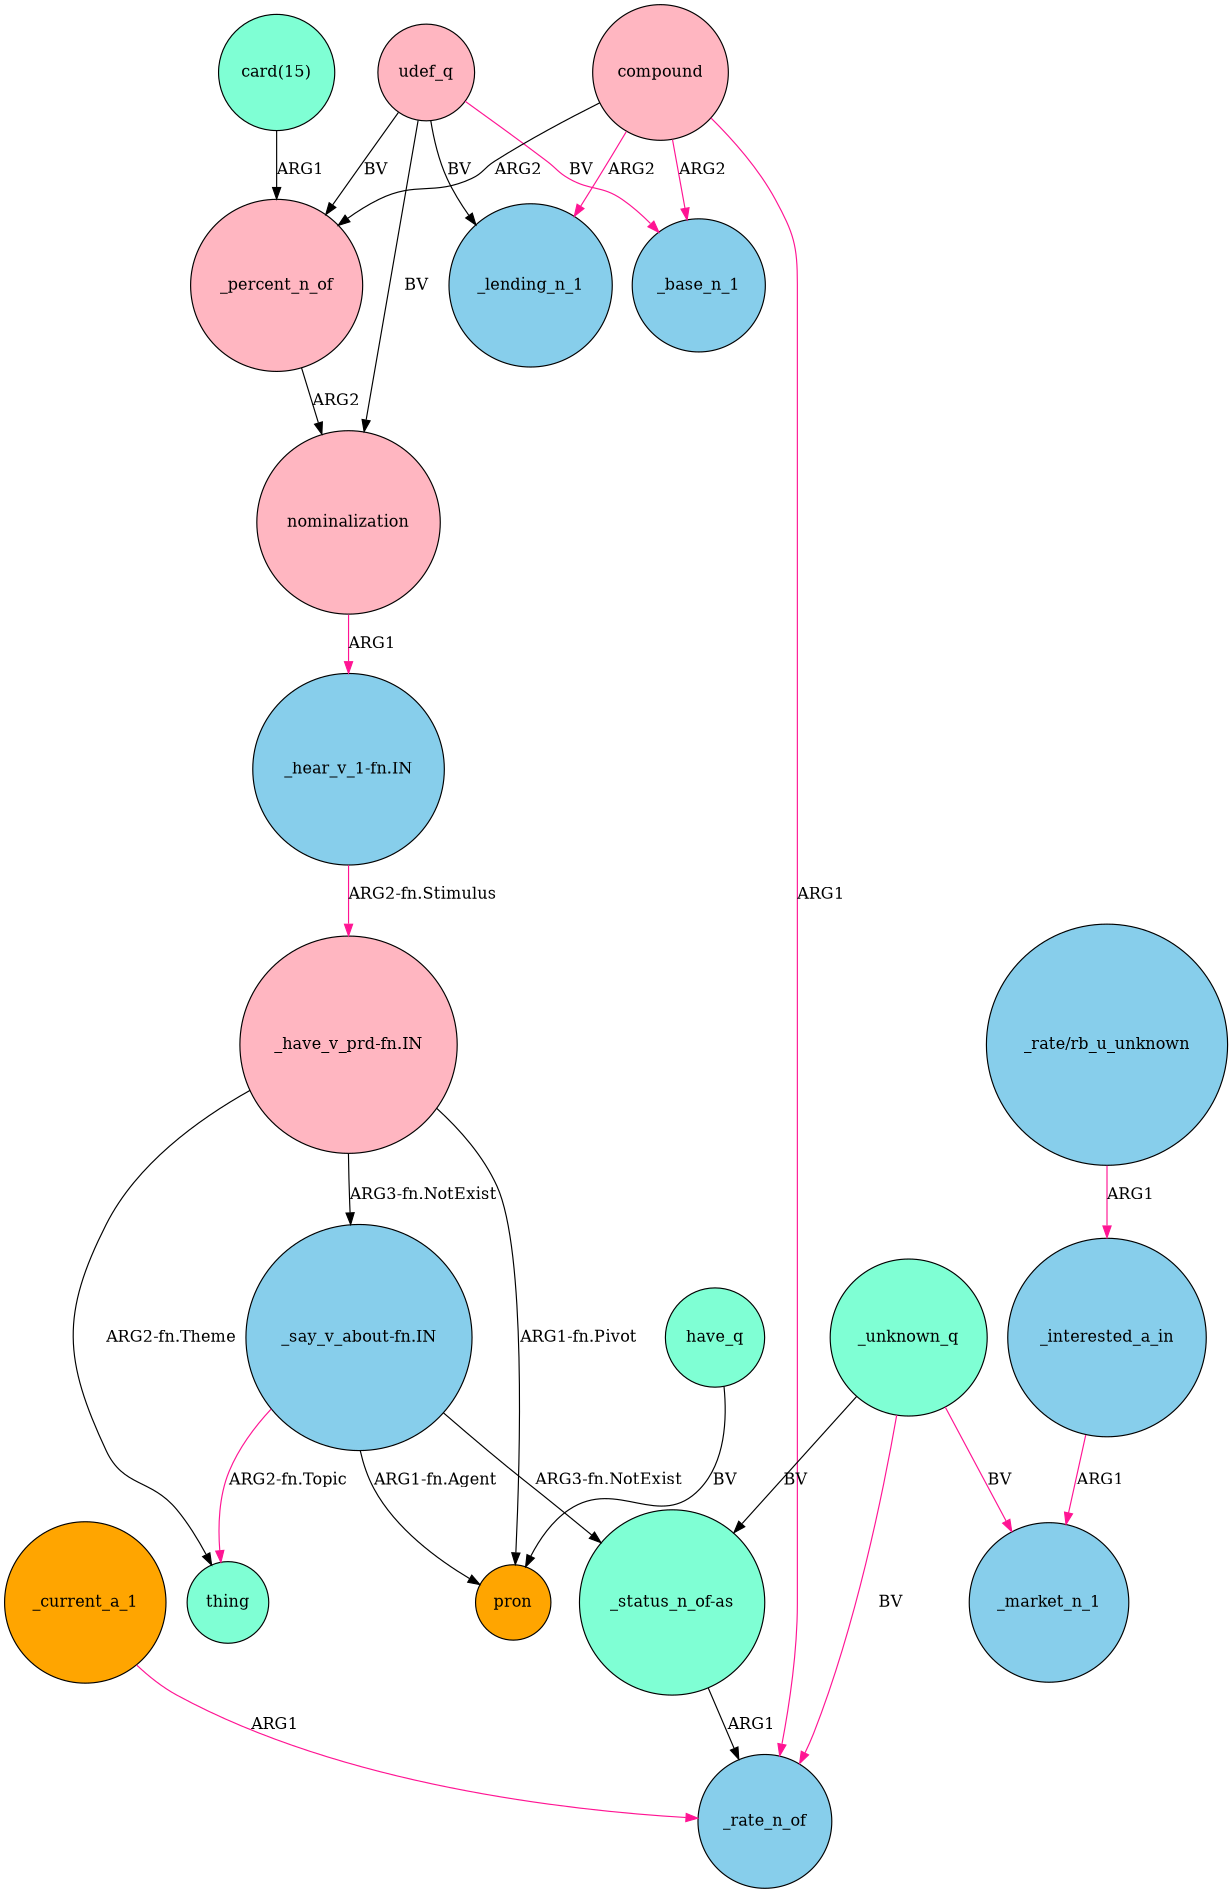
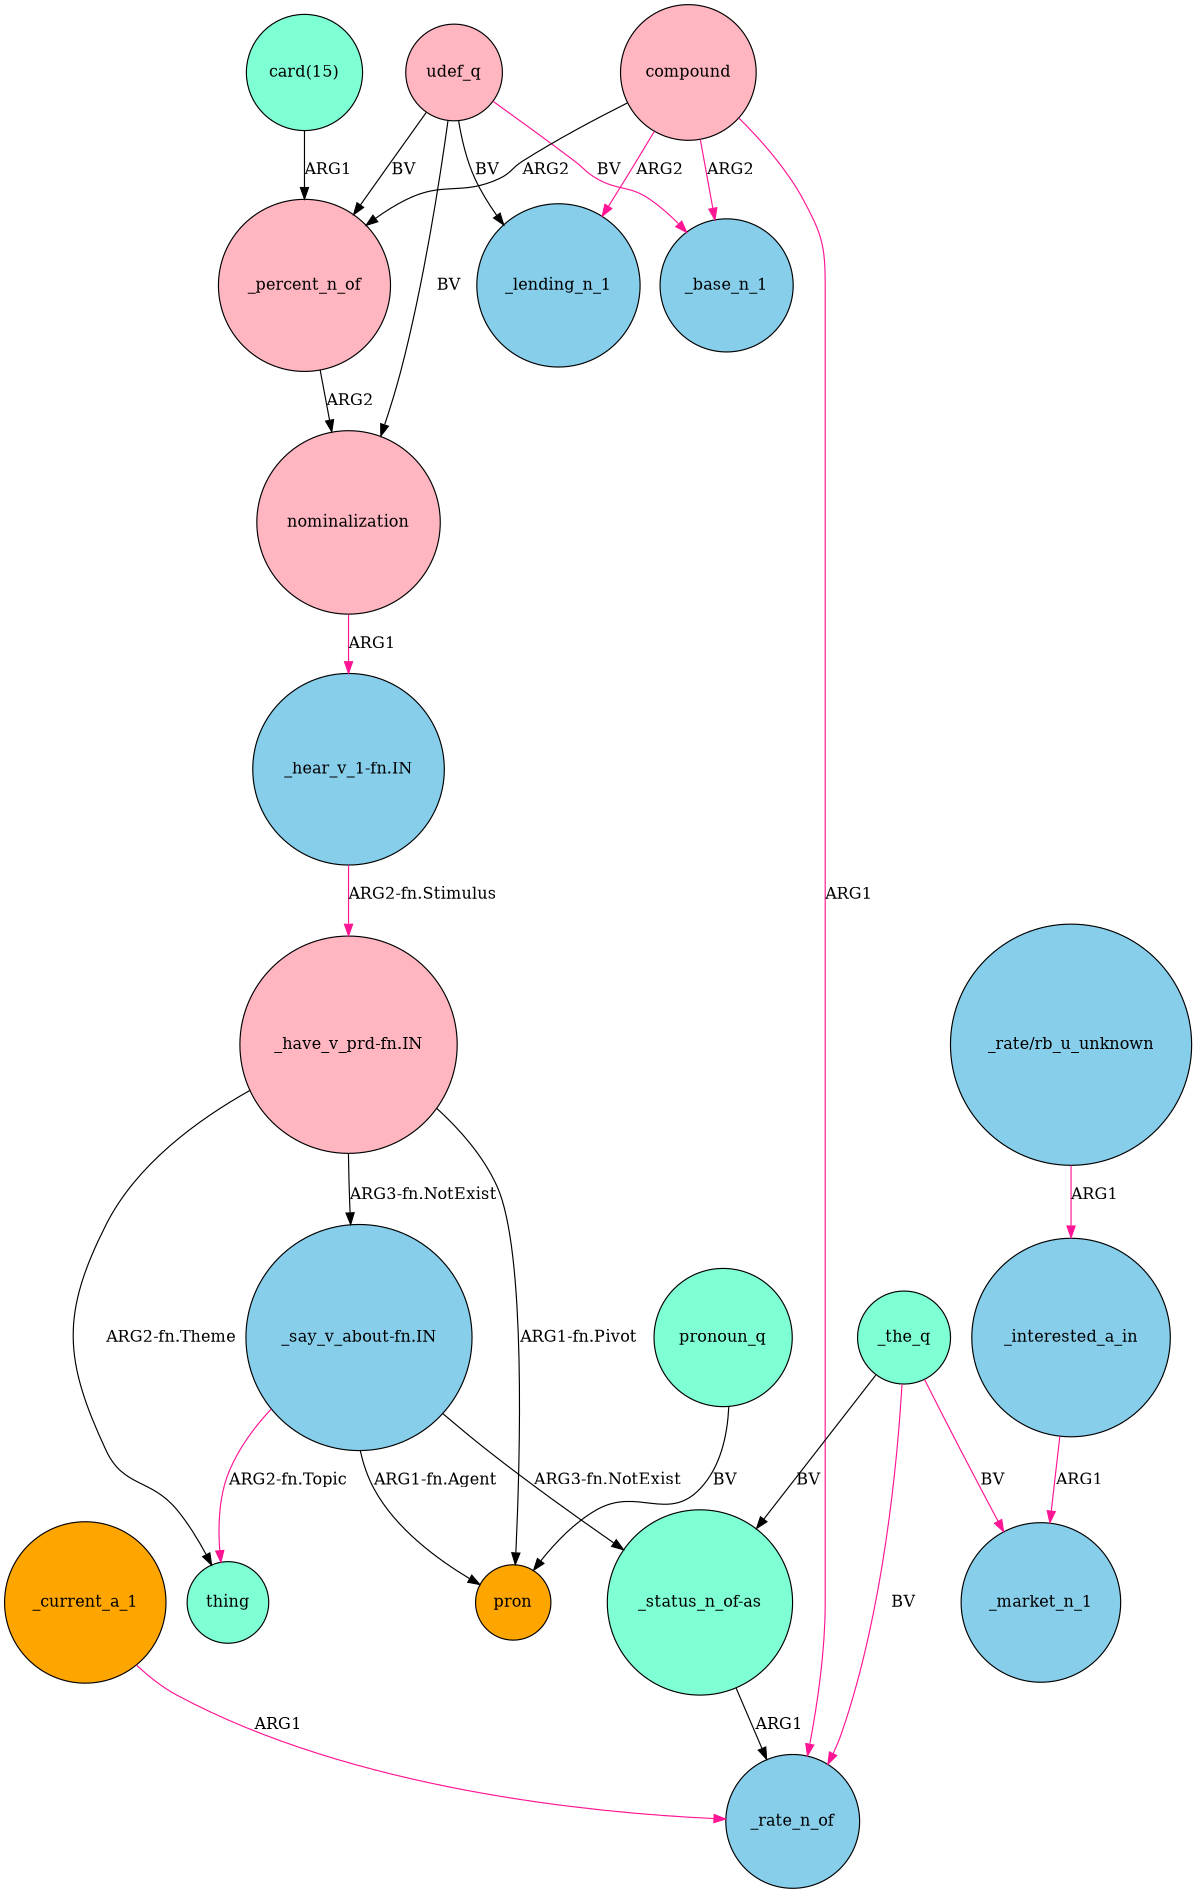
node "have_q": label "have_q" -> "pronoun_q"
node "_unknown_q": label "_unknown_q" -> "_the_q"
